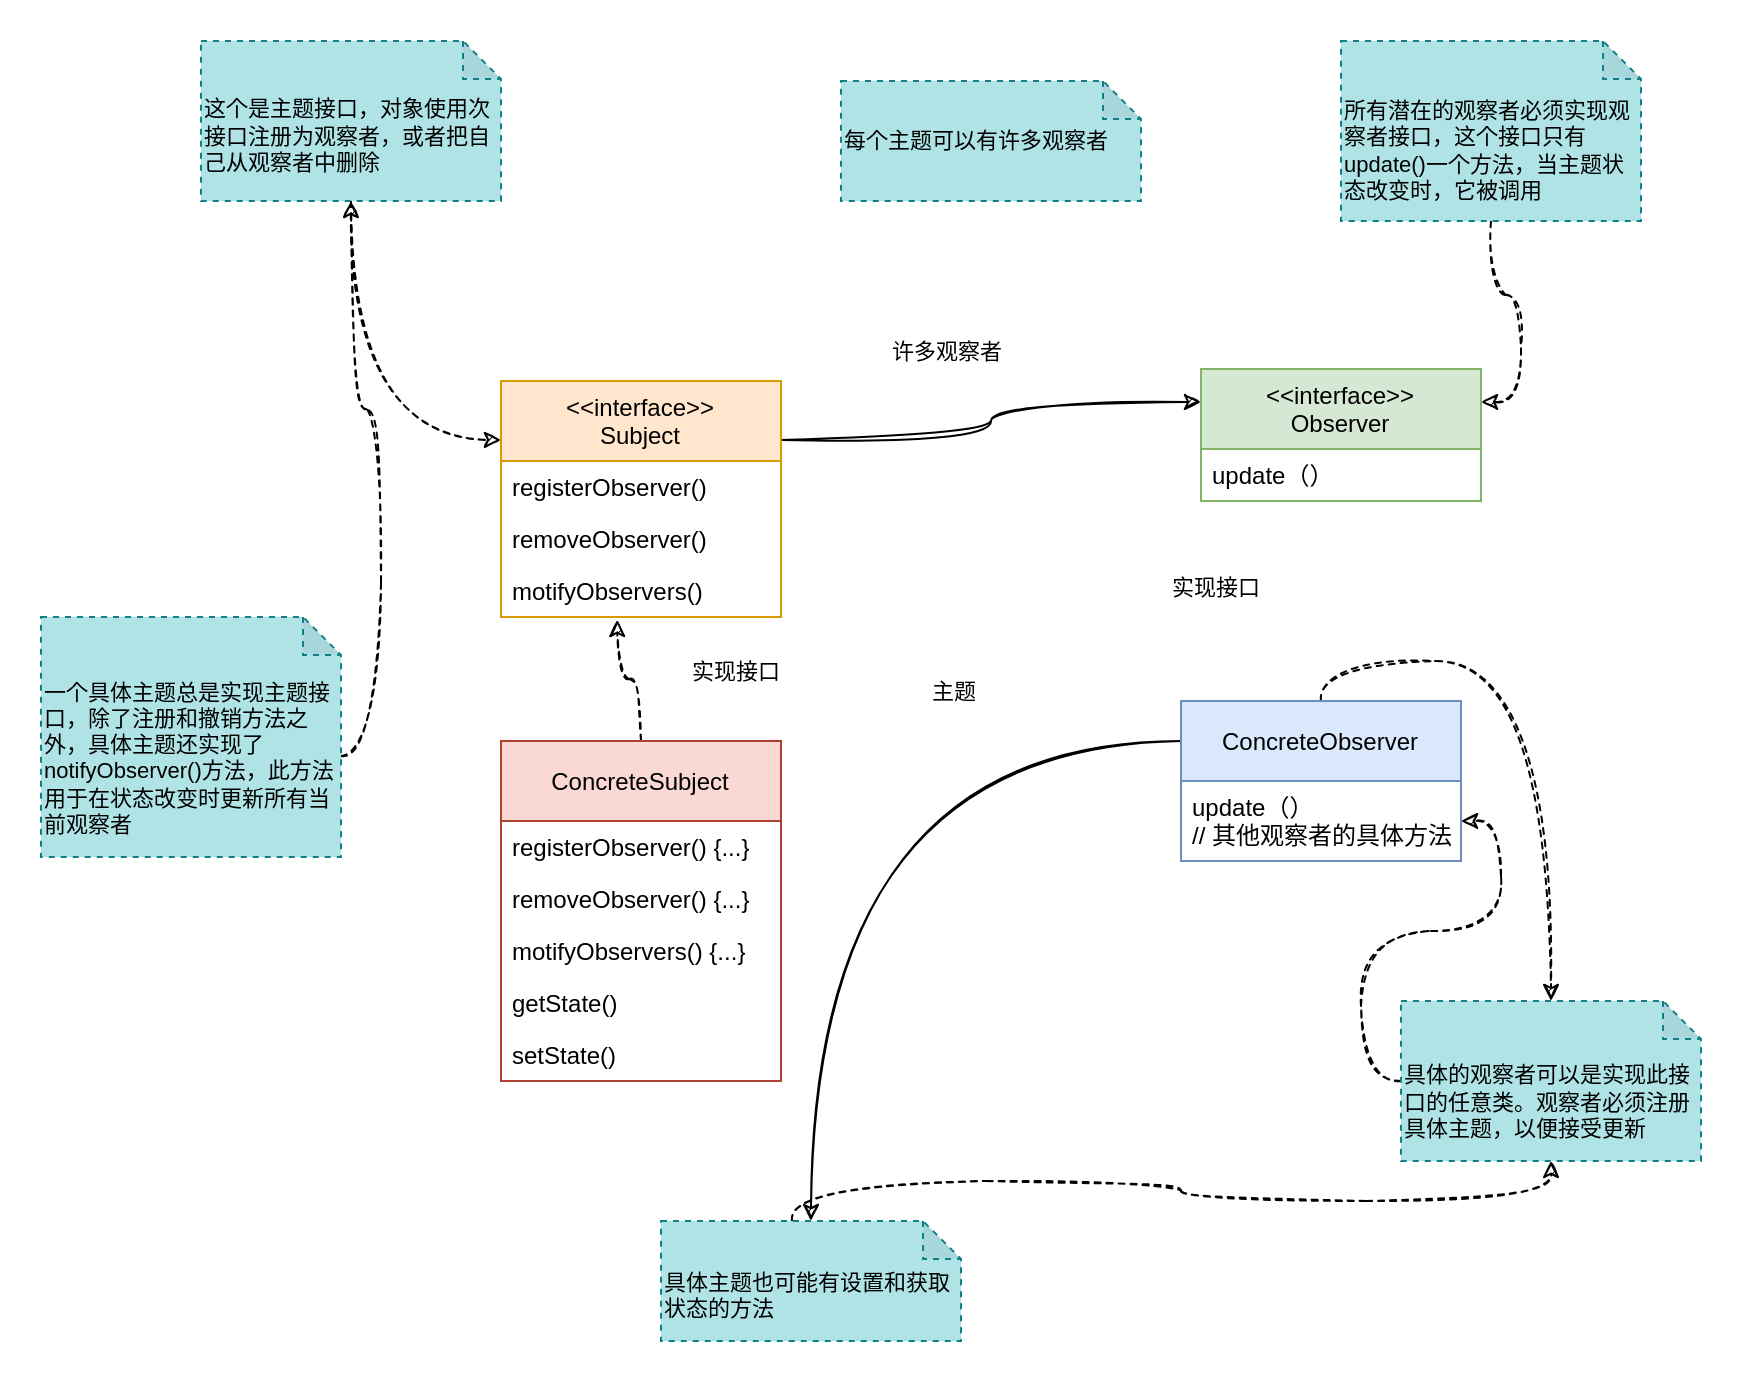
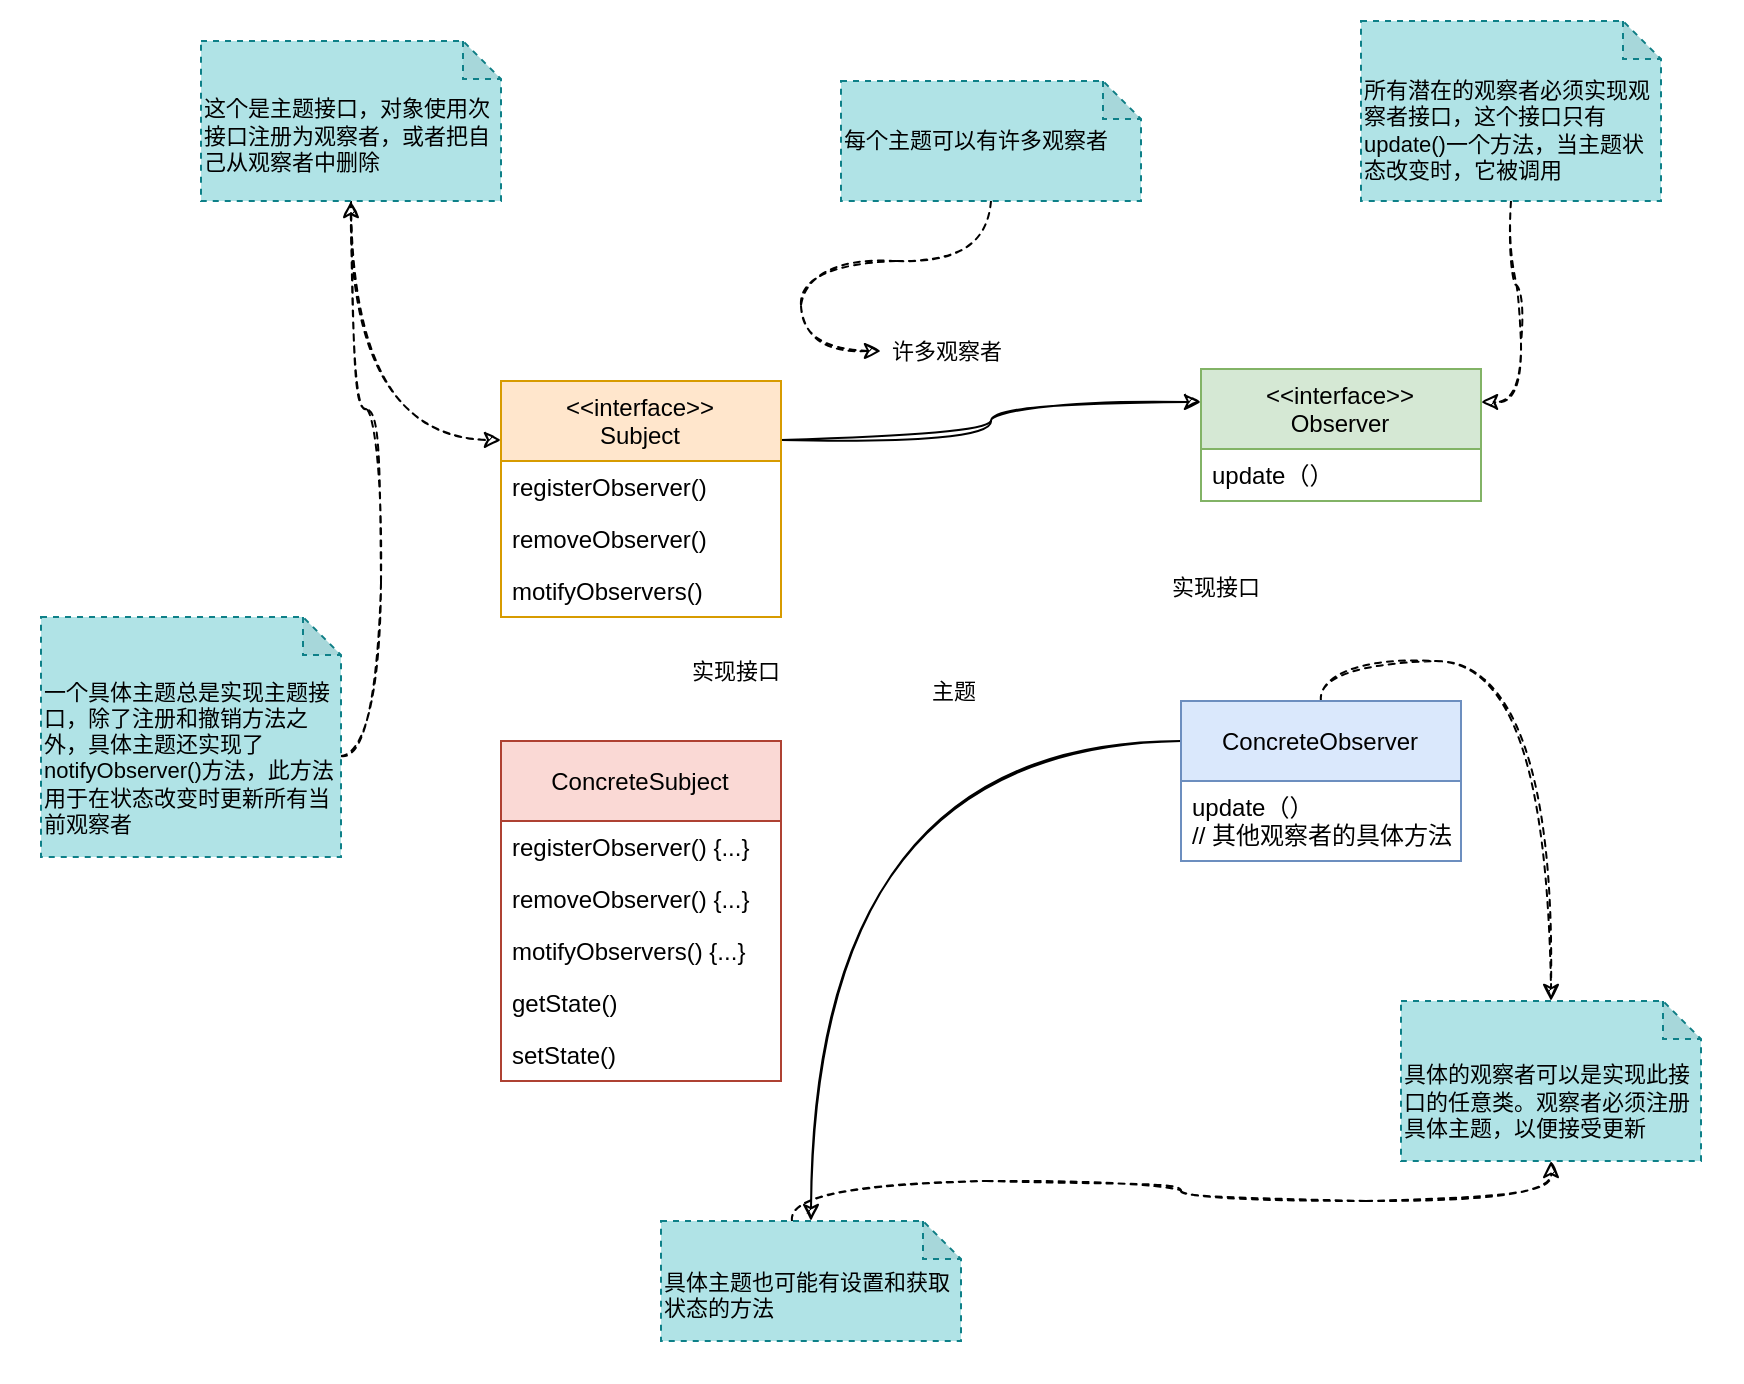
node "所有潜在的观察者必须实现观察者接口，这个接口只有update()一个方法，当主题状态改变时，它被调用": moved (1491, 131) -> (1511, 111)
edge "每个主题可以有许多观察者" -> "许多观察者": added
edge "ConcreteSubject" -> "motifyObservers()": removed
edge "具体的观察者可以是实现此接口的任意类。观察者必须注册具体主题，以便接受更新" -> "update（） // 其他观察者的具体方法": removed
